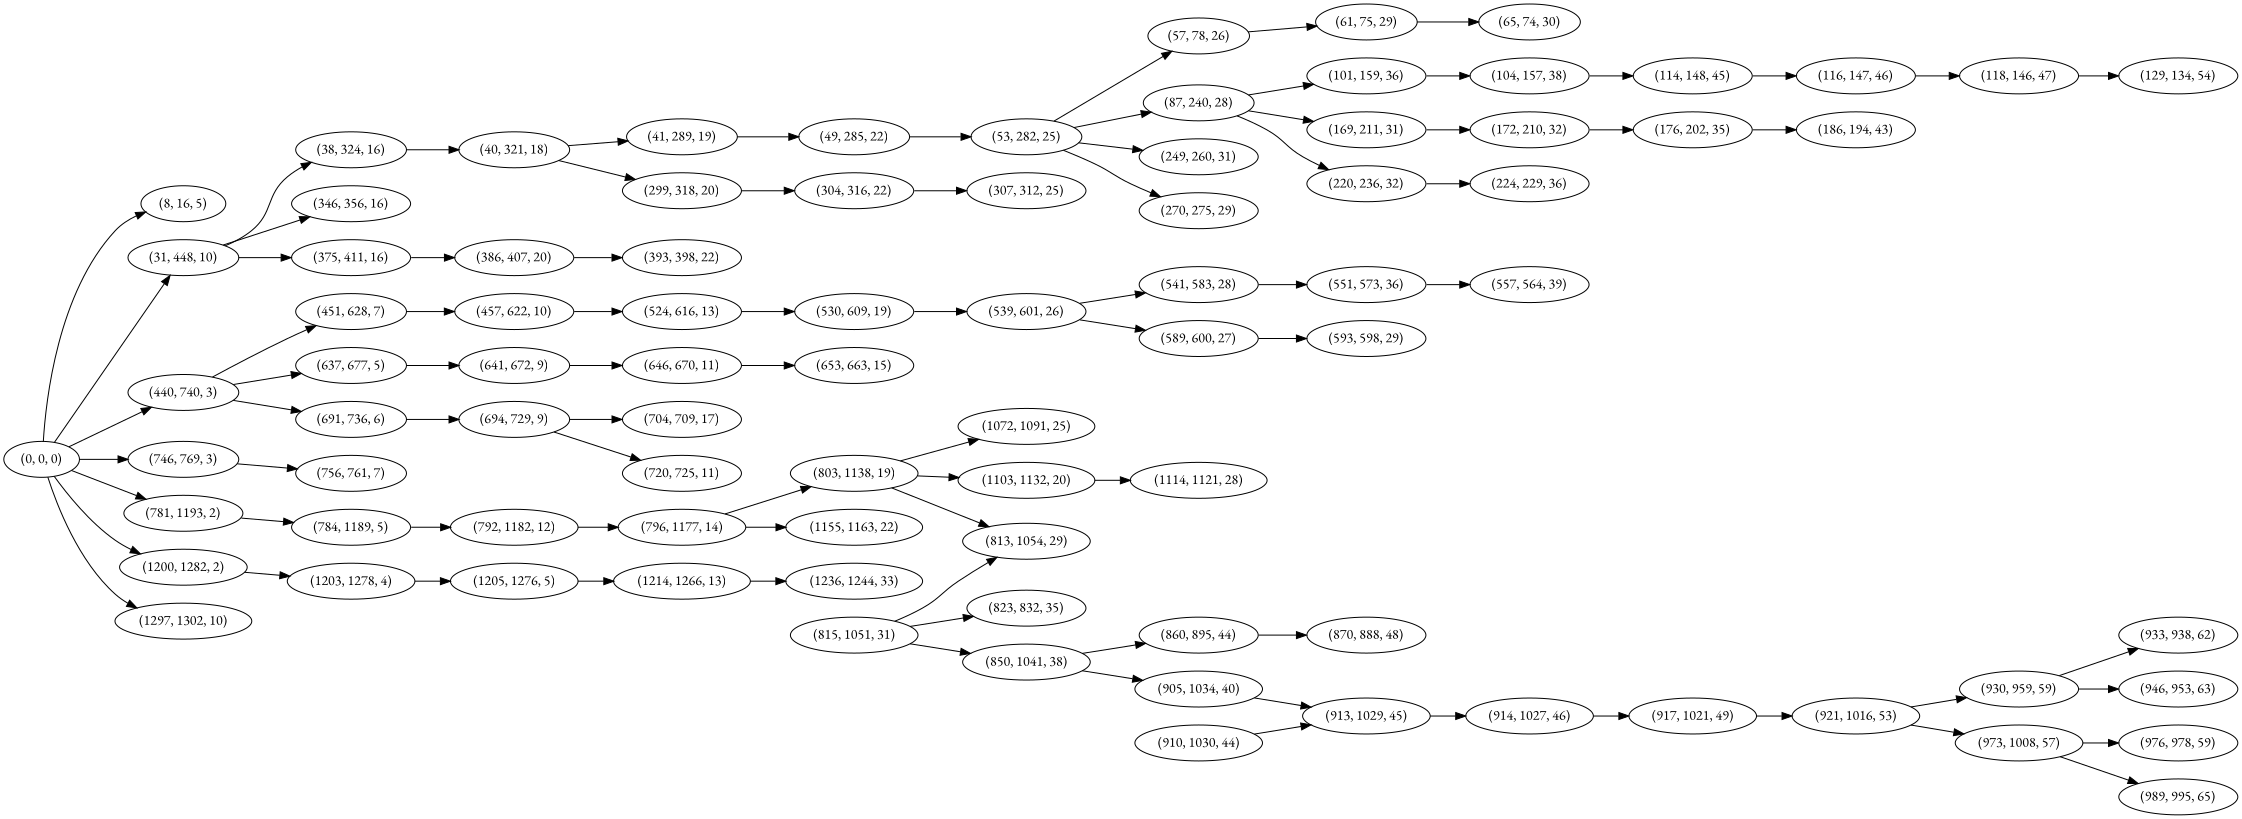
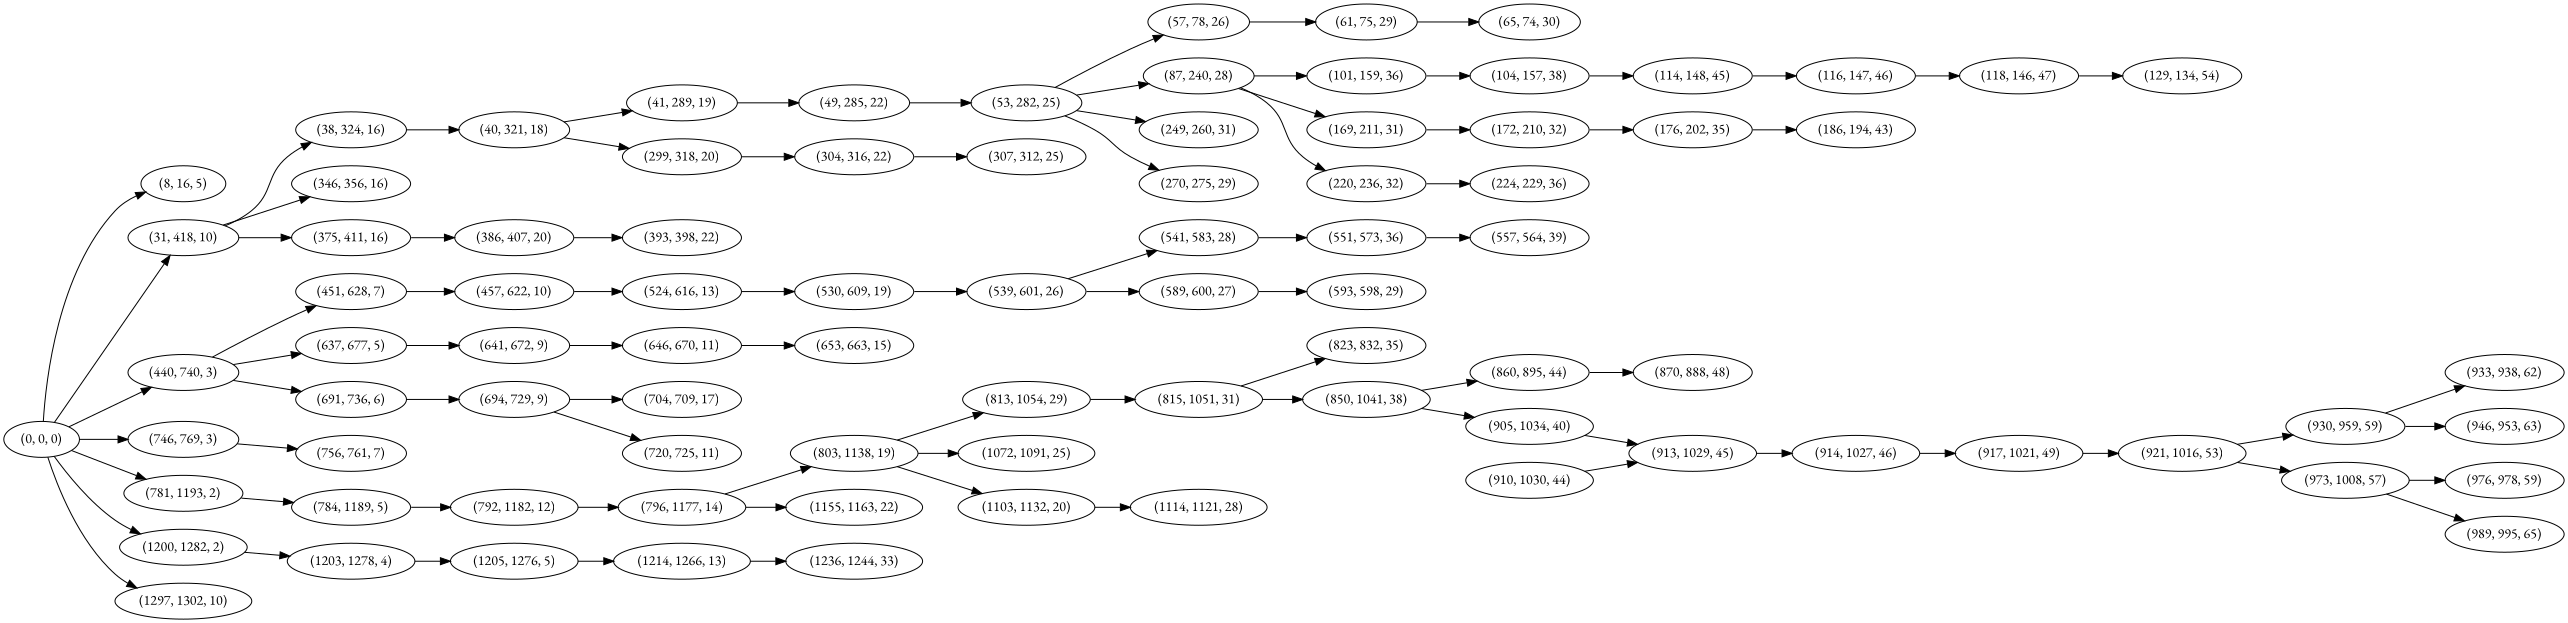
node "(31, 448, 10)": label "(31, 448, 10)" -> "(31, 418, 10)"
edge "(815, 1051, 31)" -> "(813, 1054, 29)": reversed
